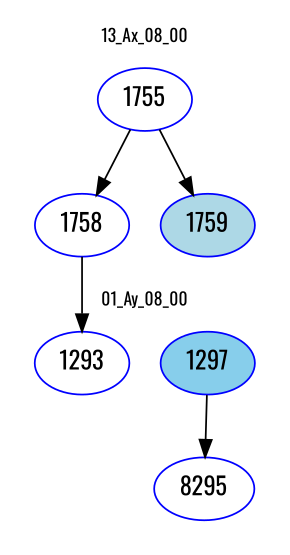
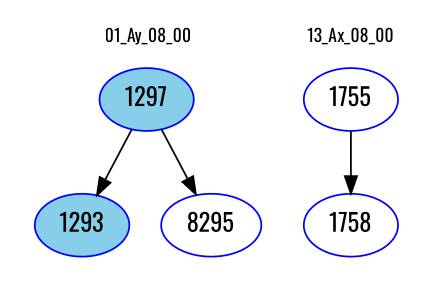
node "1759": removed
edge "1758" -> "1293": now "1297" -> "1293"
node "1293": fillcolor white -> skyblue
